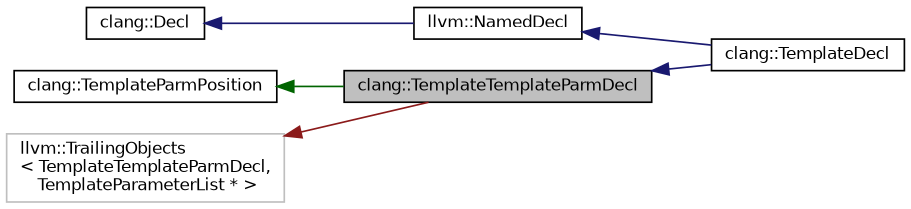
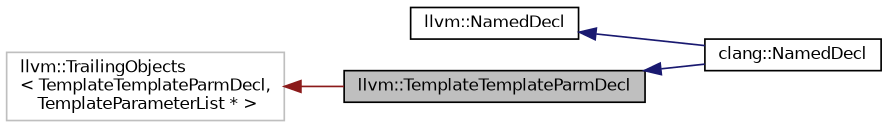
node "clang::Decl": removed
node "clang::TemplateDecl": label "clang::TemplateDecl" -> "clang::NamedDecl"
node "clang::TemplateParmPosition": removed
node "clang::TemplateTemplateParmDecl": label "clang::TemplateTemplateParmDecl" -> "llvm::TemplateTemplateParmDecl"
